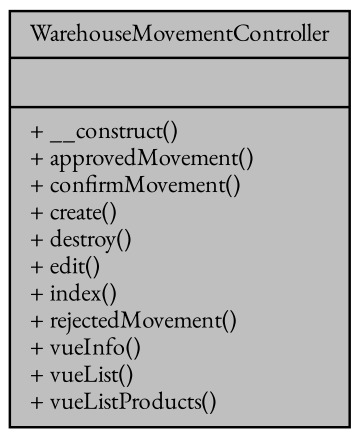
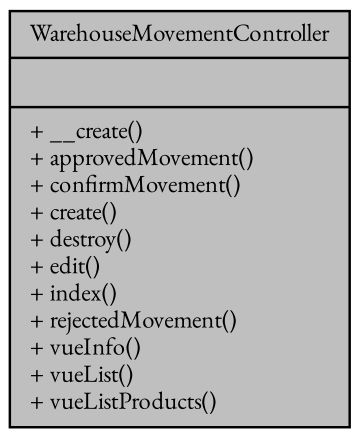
node "WarehouseMovementController": text "+ __construct()" -> "+ __create()"
